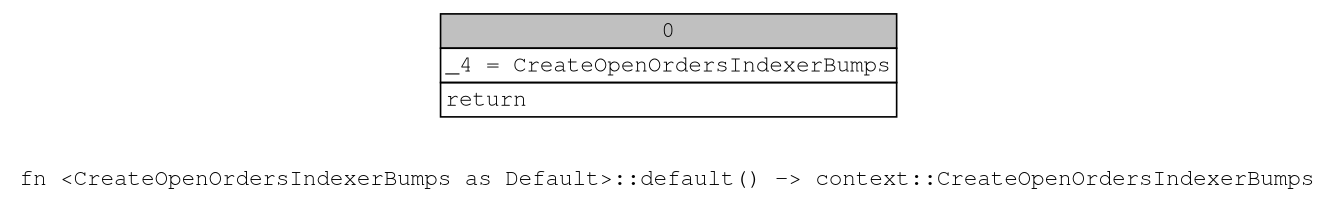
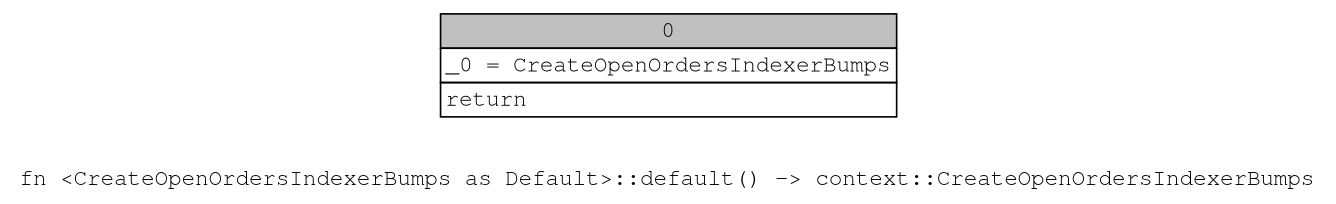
node "0": text "_4 = CreateOpenOrdersIndexerBumps" -> "_0 = CreateOpenOrdersIndexerBumps"
